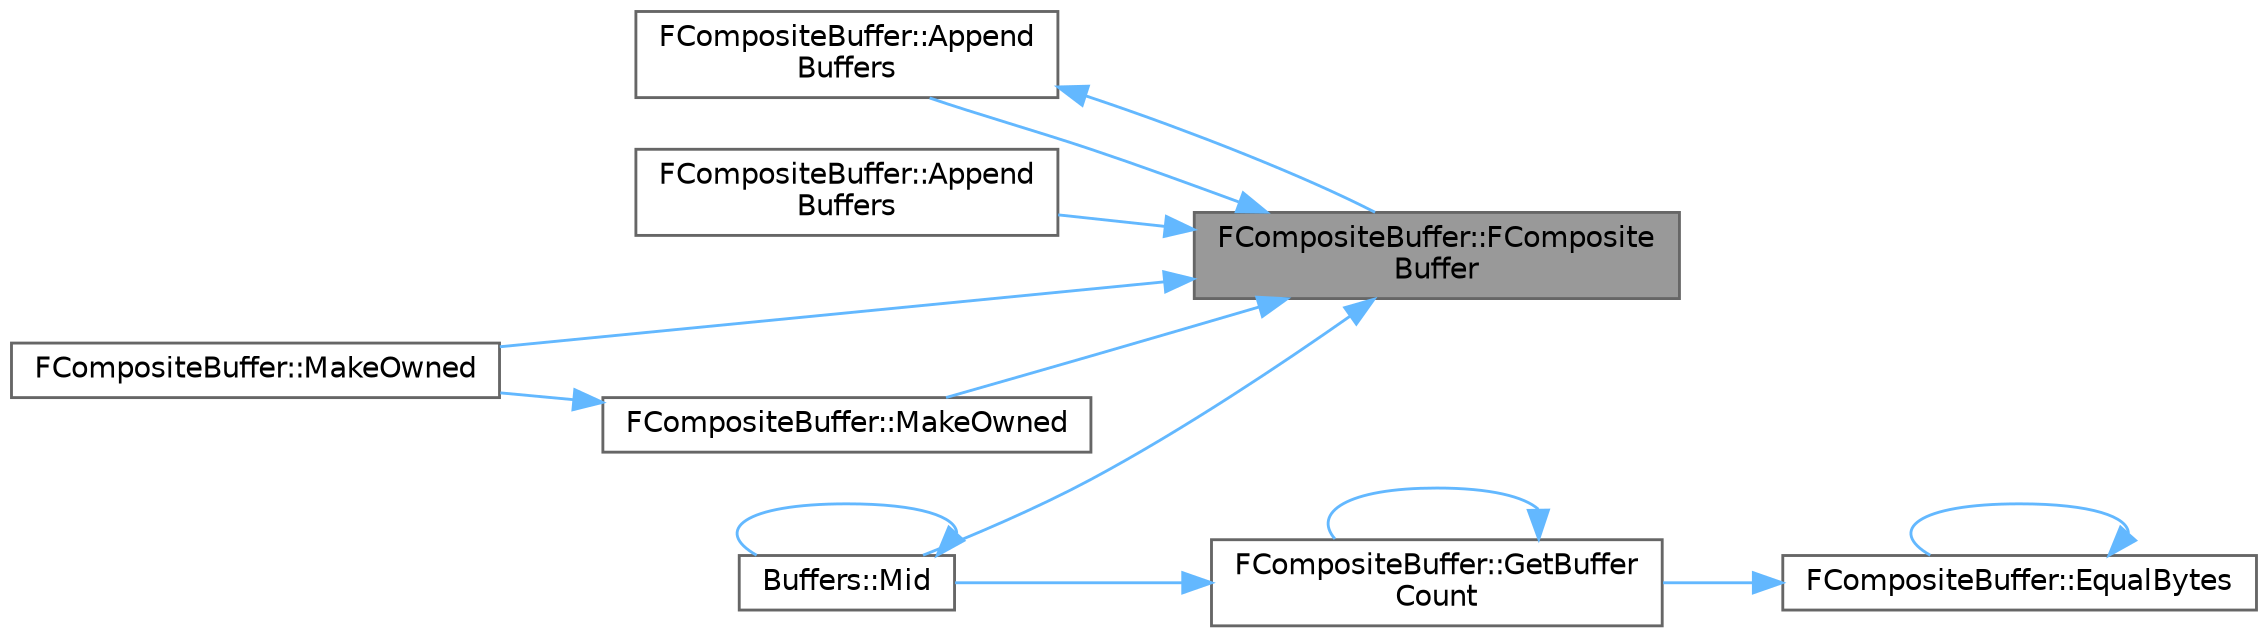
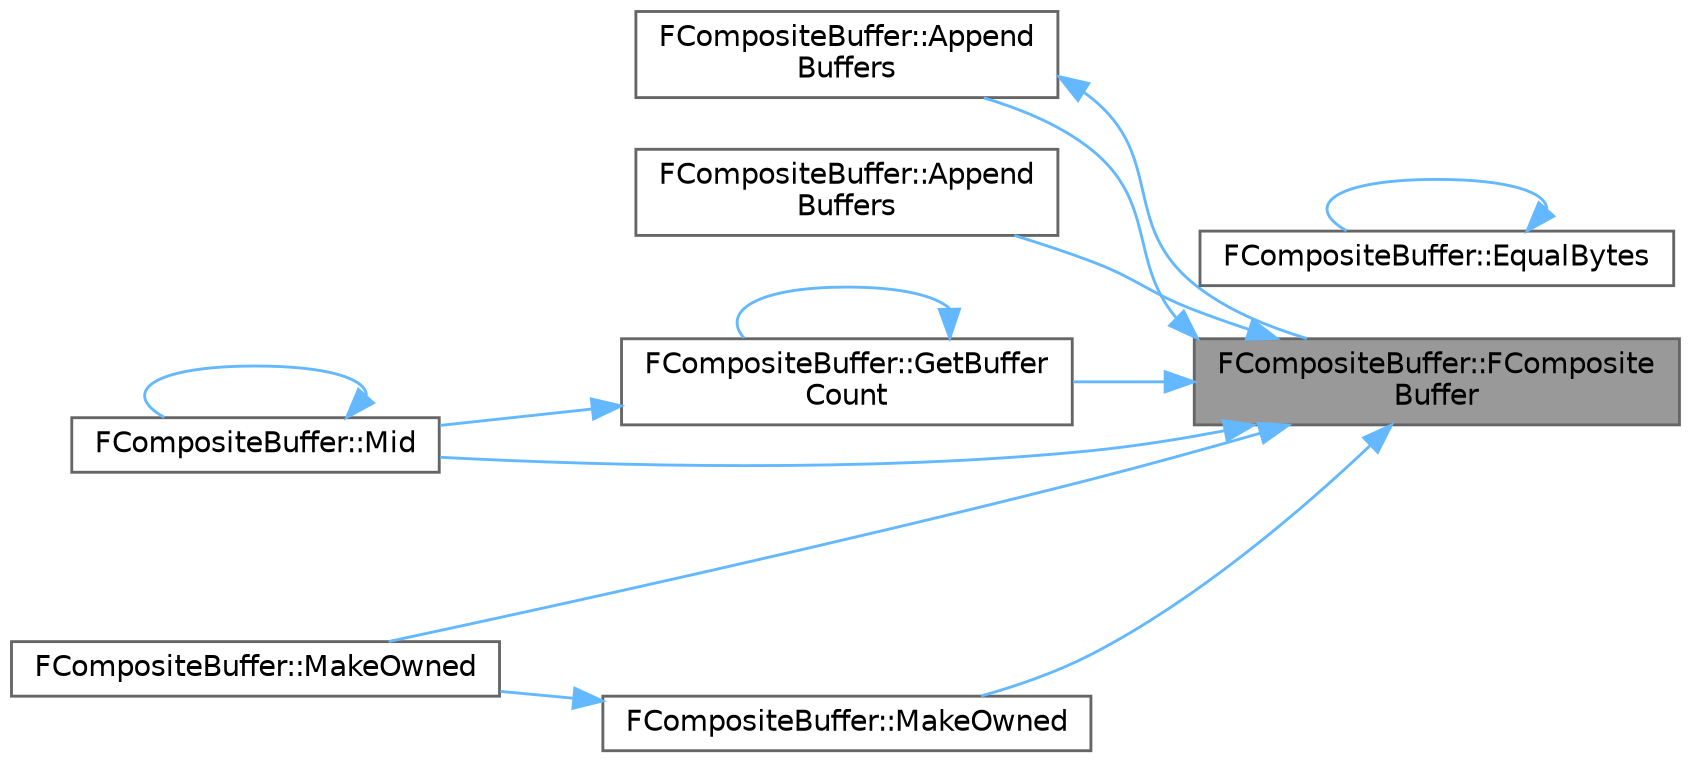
node "Buffers::Mid": label "Buffers::Mid" -> "FCompositeBuffer::Mid"
edge "FCompositeBuffer::GetBuffer Count" -> "FCompositeBuffer::EqualBytes": now "FCompositeBuffer::GetBuffer Count" -> "FCompositeBuffer::FComposite Buffer"
